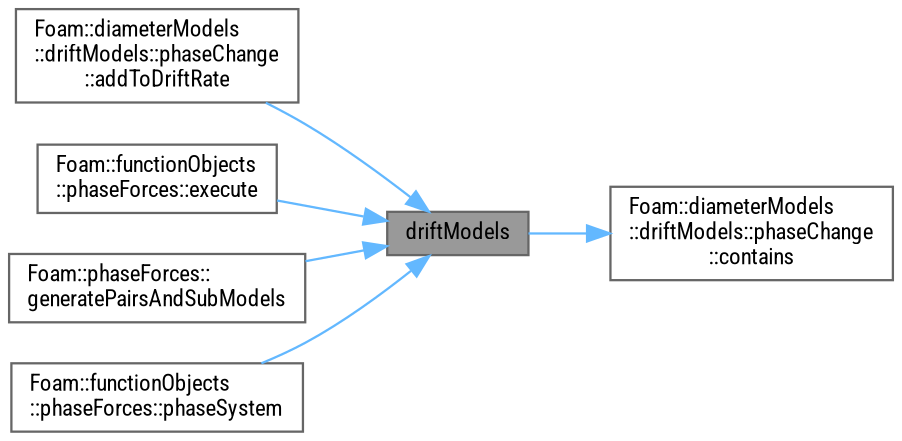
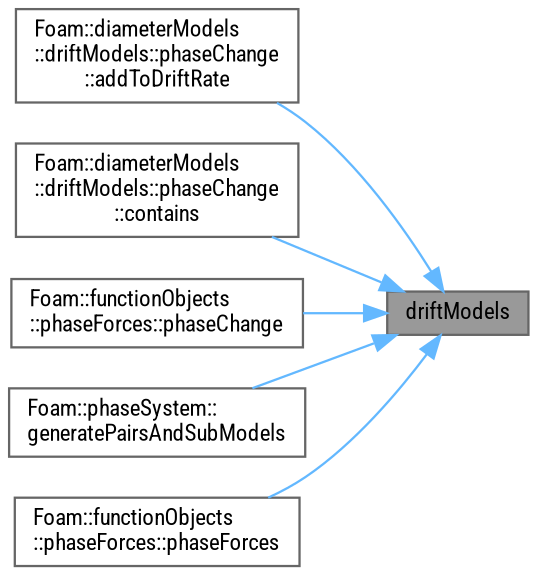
node "Foam::functionObjects ::phaseForces::execute": label "Foam::functionObjects ::phaseForces::execute" -> "Foam::functionObjects ::phaseForces::phaseChange"
edge "driftModels" -> "Foam::diameterModels ::driftModels::phaseChange ::contains": reversed
node "Foam::phaseForces:: generatePairsAndSubModels": label "Foam::phaseForces:: generatePairsAndSubModels" -> "Foam::phaseSystem:: generatePairsAndSubModels"
node "Foam::functionObjects ::phaseForces::phaseSystem": label "Foam::functionObjects ::phaseForces::phaseSystem" -> "Foam::functionObjects ::phaseForces::phaseForces"
